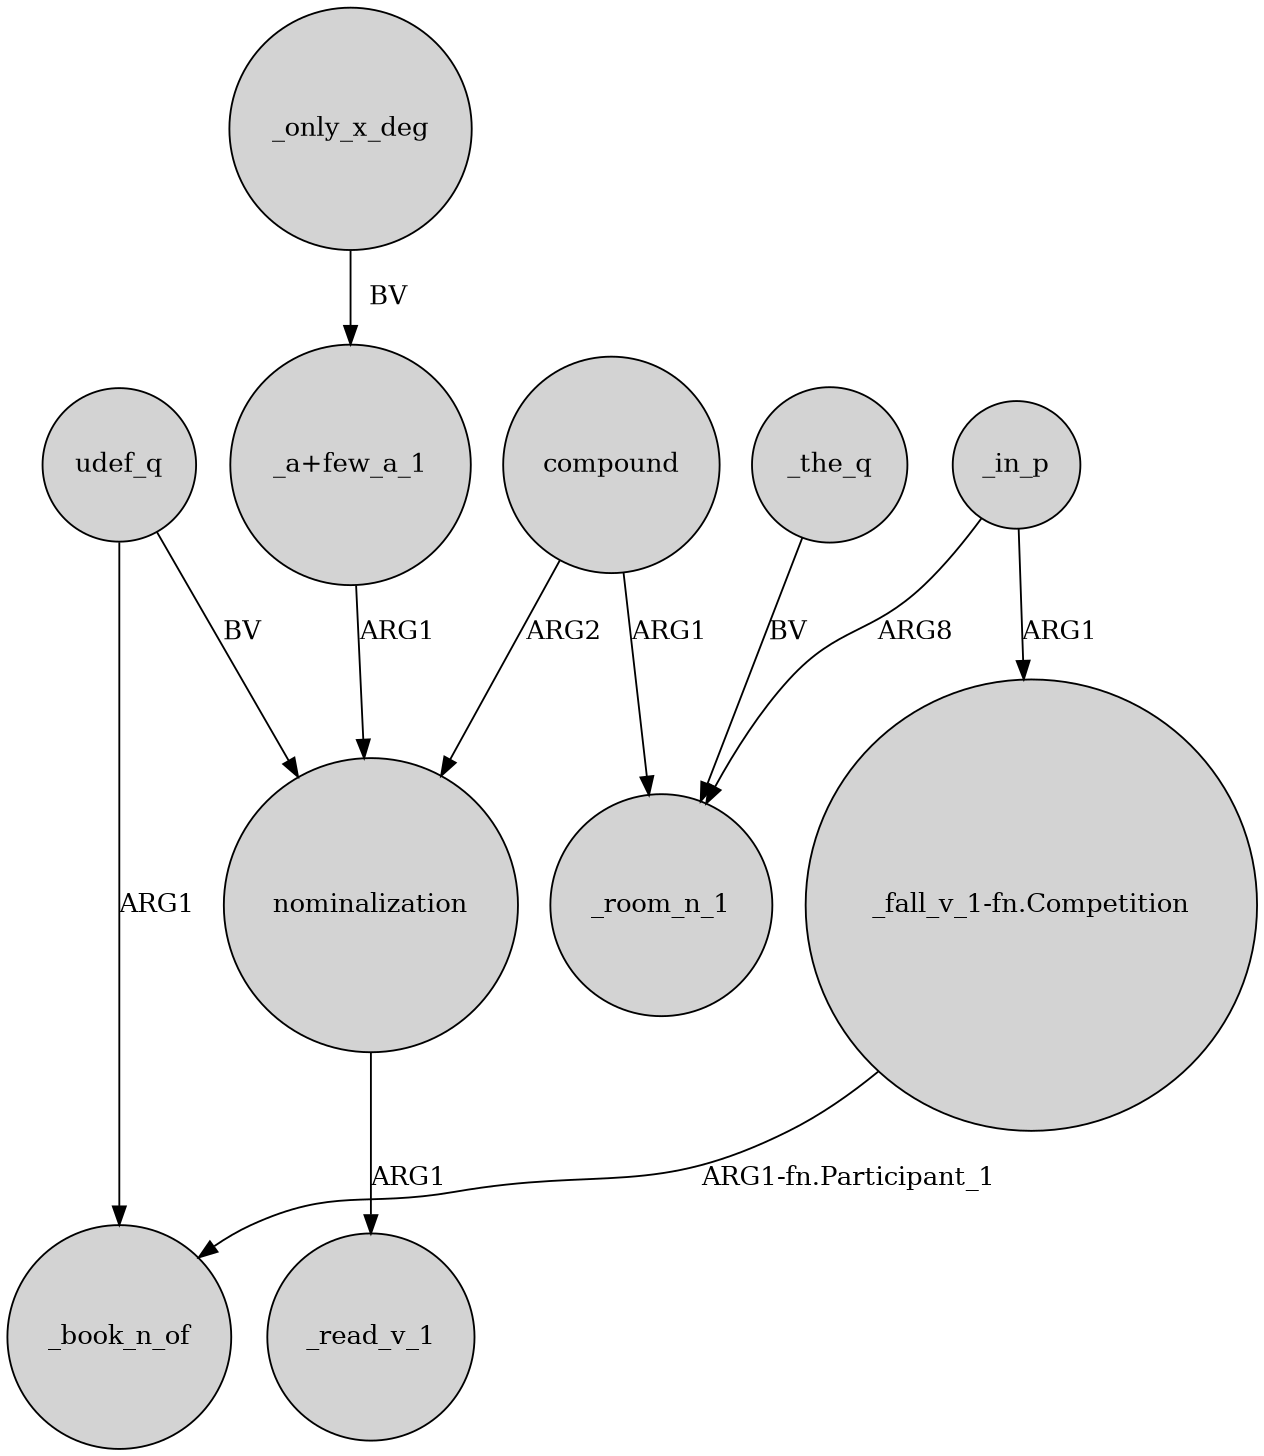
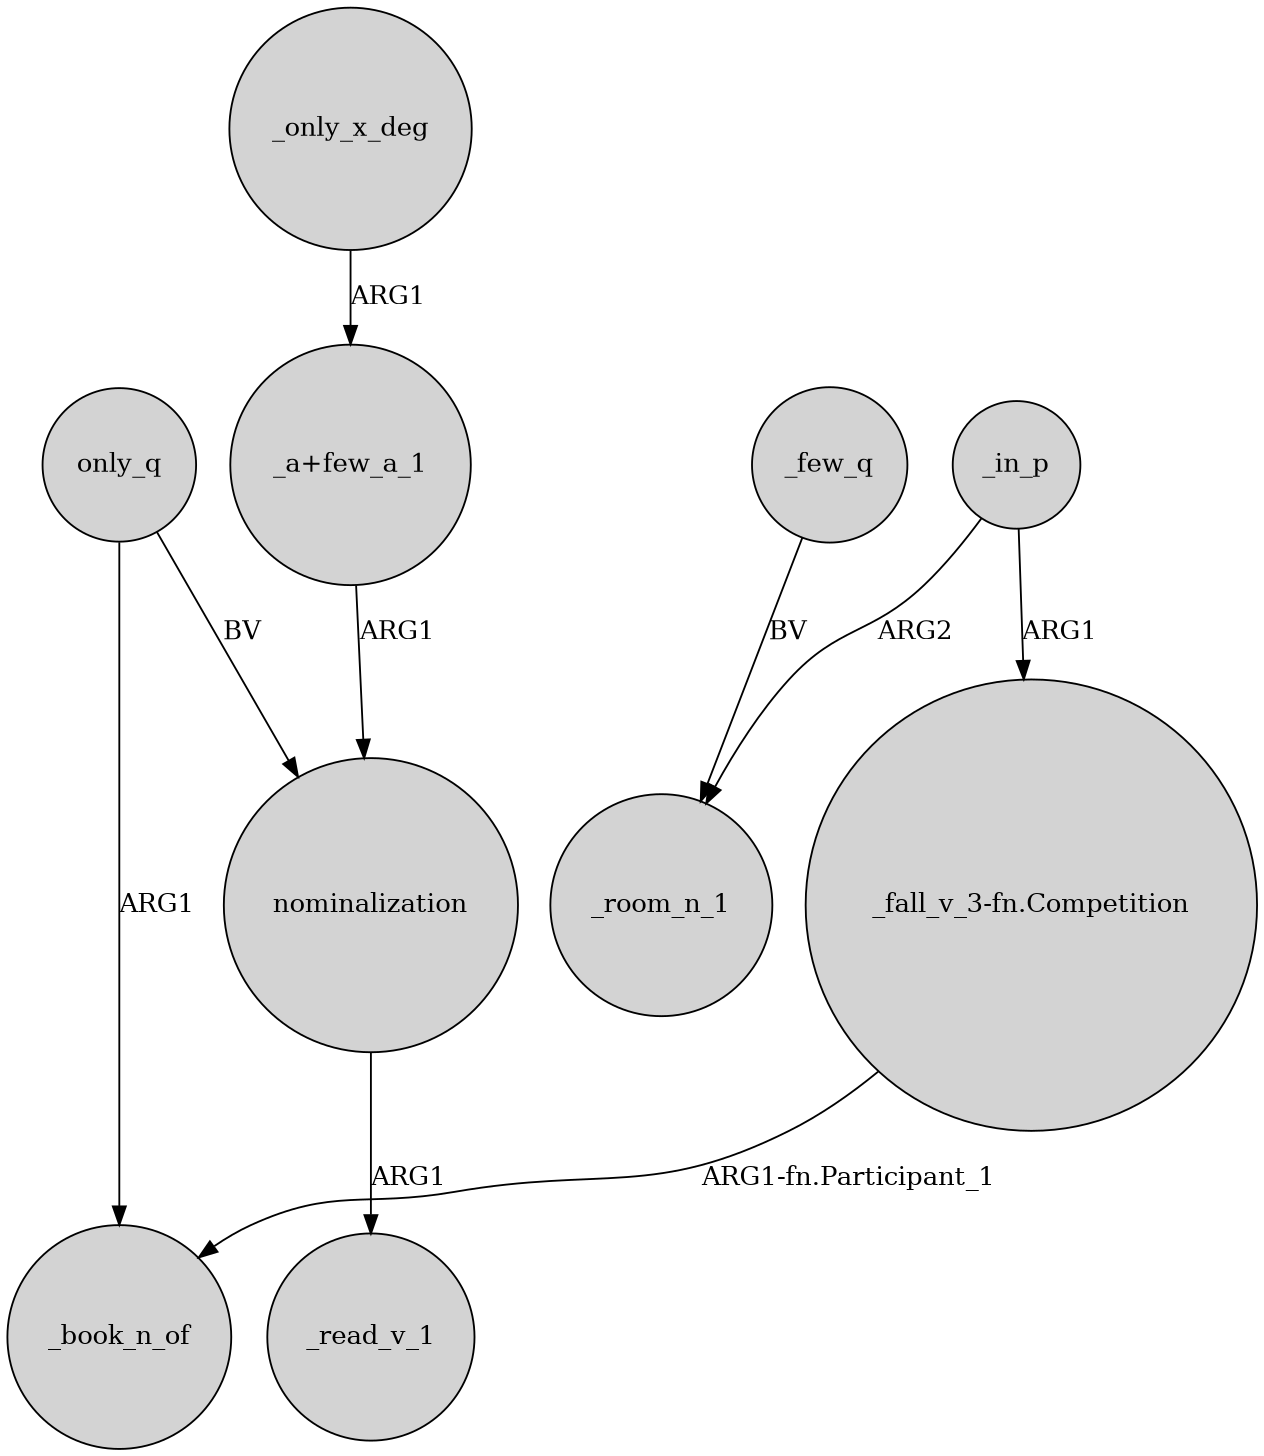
edge "_only_x_deg" -> "_a+few_a_1": label "BV" -> "ARG1"
node "udef_q": label "udef_q" -> "only_q"
node "compound": removed
node "_the_q": label "_the_q" -> "_few_q"
edge "_in_p" -> "_room_n_1": label "ARG8" -> "ARG2"
node "_fall_v_1-fn.Competition": label "_fall_v_1-fn.Competition" -> "_fall_v_3-fn.Competition"
